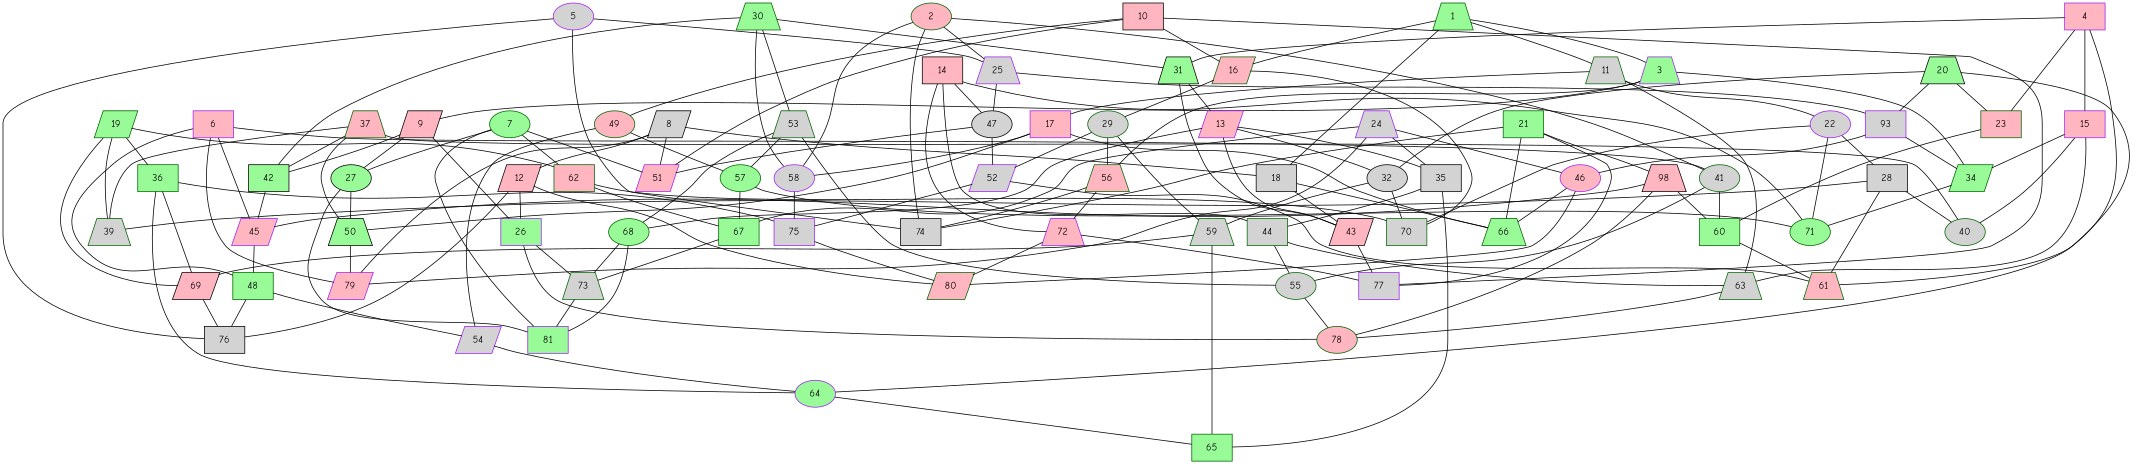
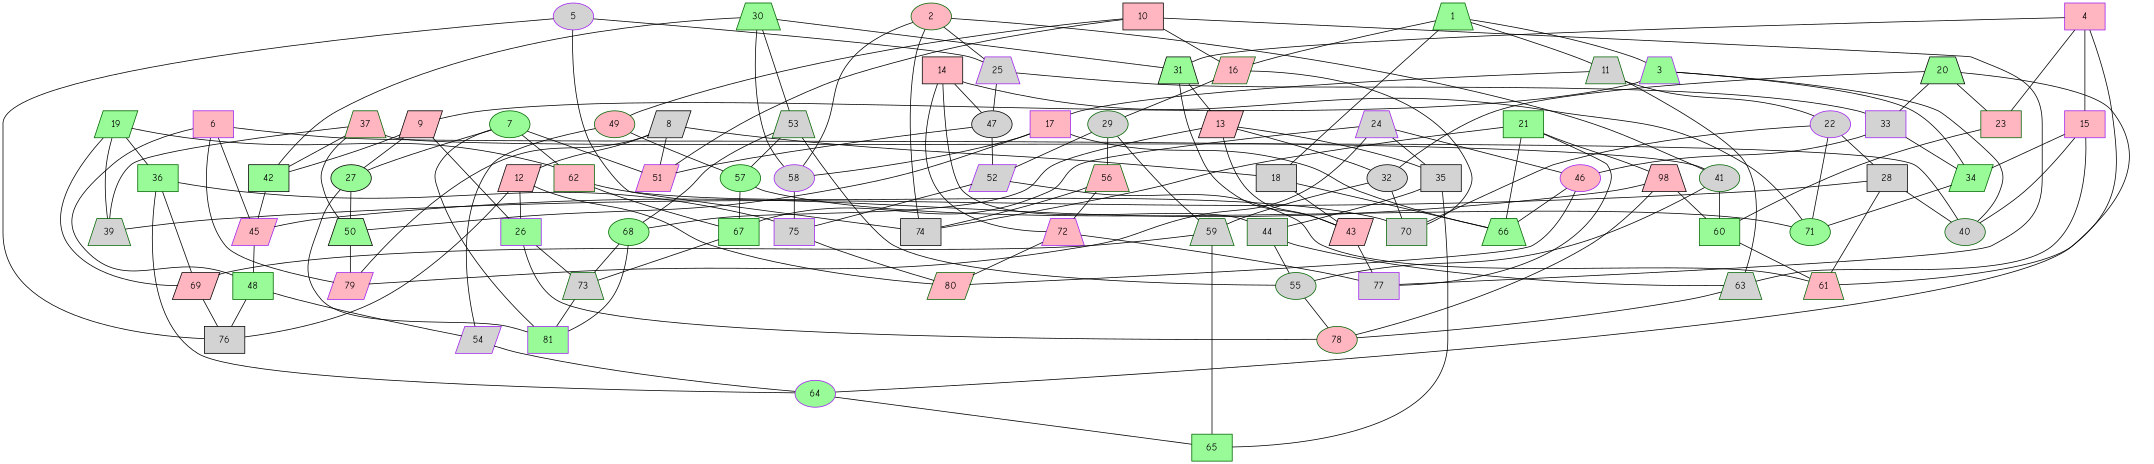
edge "3" -- "56": now "3" -- "40"
node "13": color purple -> black
node "93": label "93" -> "33"
